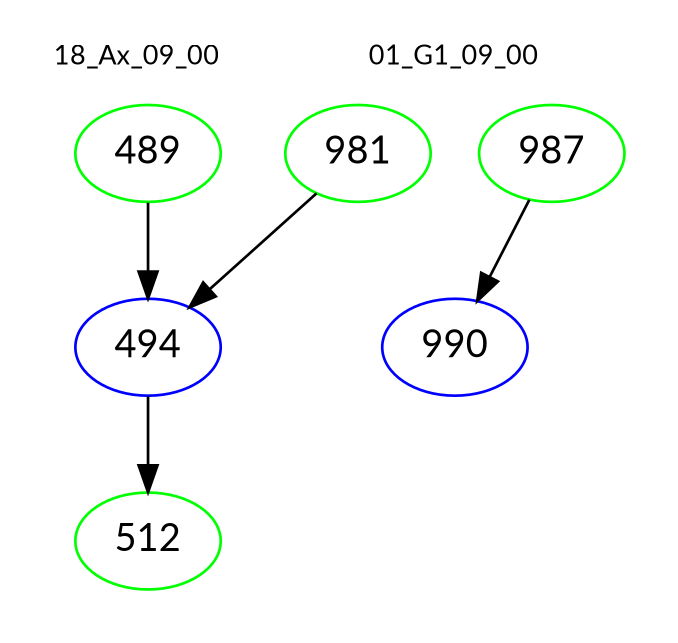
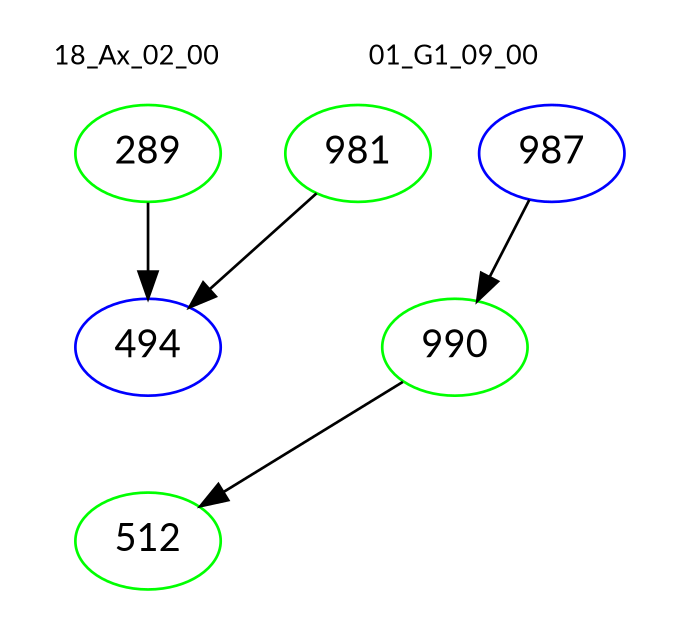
cluster "18_Ax_09_00": label "18_Ax_09_00" -> "18_Ax_02_00"
node "489": label "489" -> "289"
node "987": color green -> blue
node "990": color blue -> green
edge "494" -> "512": now "990" -> "512"
